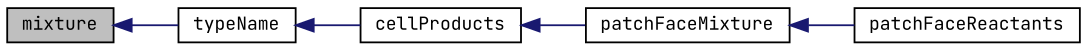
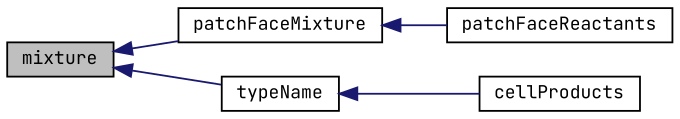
edge "patchFaceMixture" -> "cellProducts": now "patchFaceMixture" -> "mixture"
